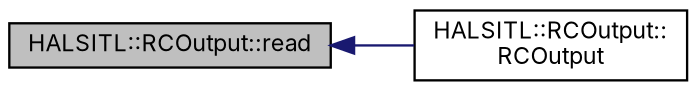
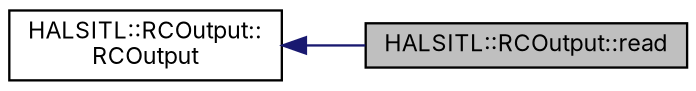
edge "HALSITL::RCOutput:: RCOutput" -> "HALSITL::RCOutput::read": reversed
